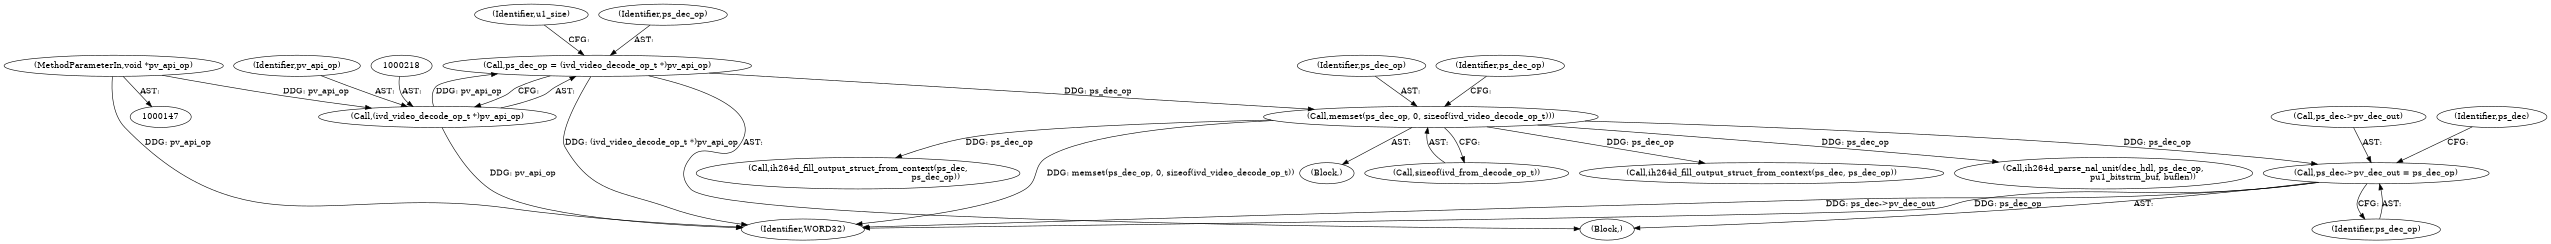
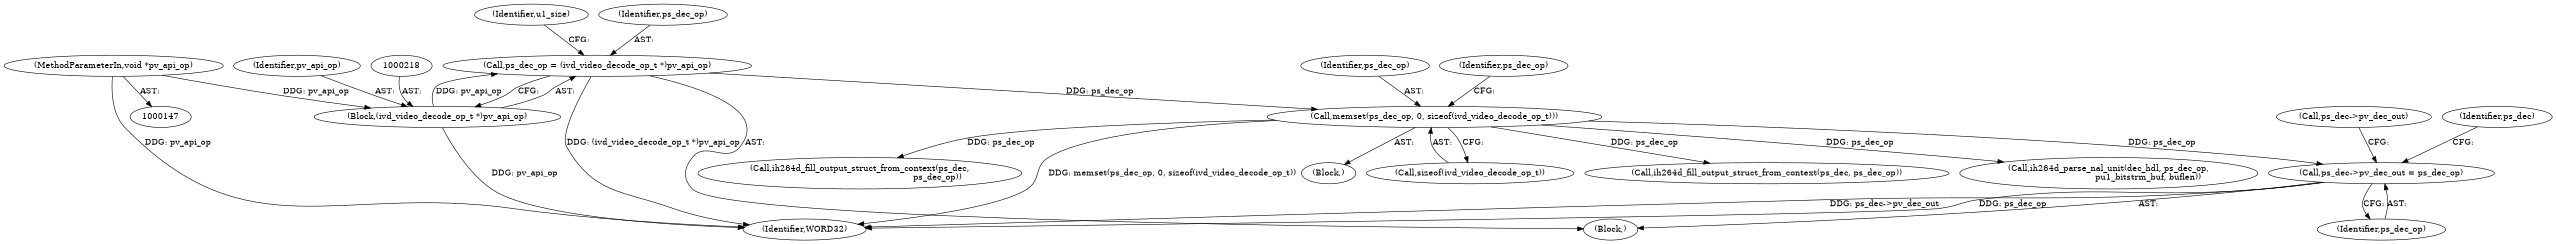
node "(Call,(ivd_video_decode_op_t *)pv_api_op)": label "(Call,(ivd_video_decode_op_t *)pv_api_op)" -> "(Block,(ivd_video_decode_op_t *)pv_api_op)"
edge "(Call,ps_dec->pv_dec_out)" -> "(Call,ps_dec->pv_dec_out = ps_dec_op)": label "AST: " -> "CFG: "
node "(Call,sizeof(ivd_from_decode_op_t))": label "(Call,sizeof(ivd_from_decode_op_t))" -> "(Call,sizeof(ivd_video_decode_op_t))"
